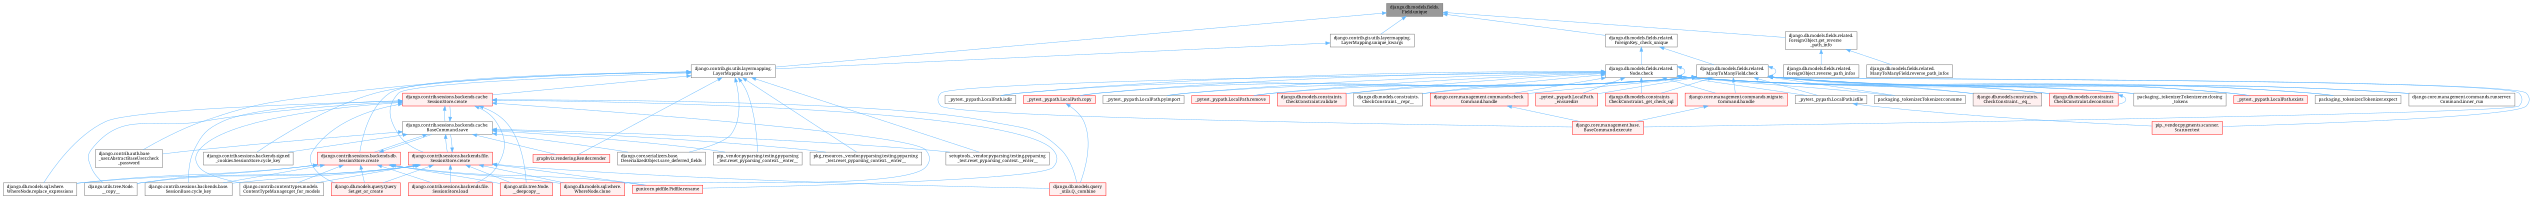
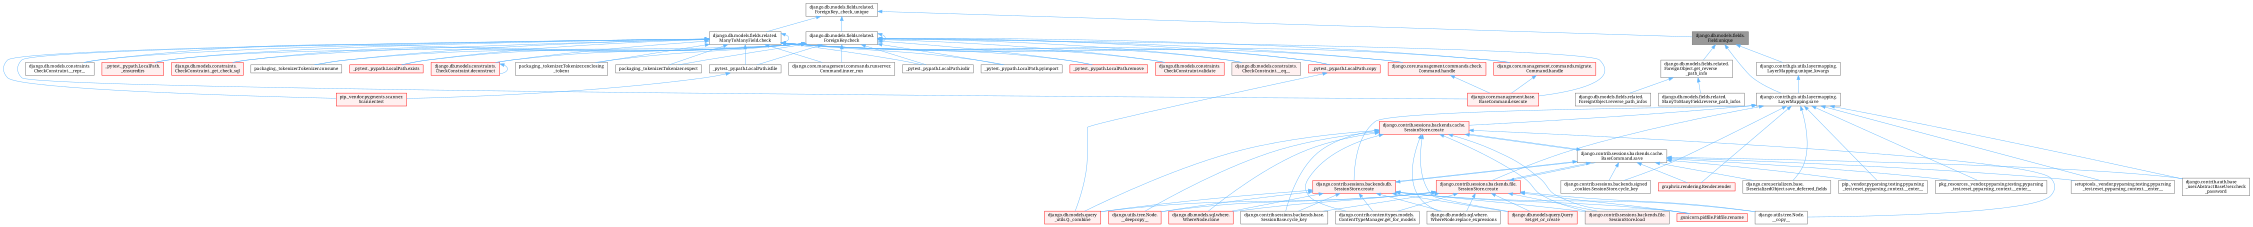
edge "django.db.models.fields.related. ForeignKey._check_unique" -> "django.db.models.fields. Field.unique": reversed
node "django.db.models.fields.related. Node.check": label "django.db.models.fields.related. Node.check" -> "django.db.models.fields.related. ForeignKey.check"
node "django.contrib.sessions.backends.file. SessionStore.load": color red -> grey40
edge "django.db.models.query _utils.Q._combine" -> "django.contrib.sessions.backends.db. SessionStore.create": added
